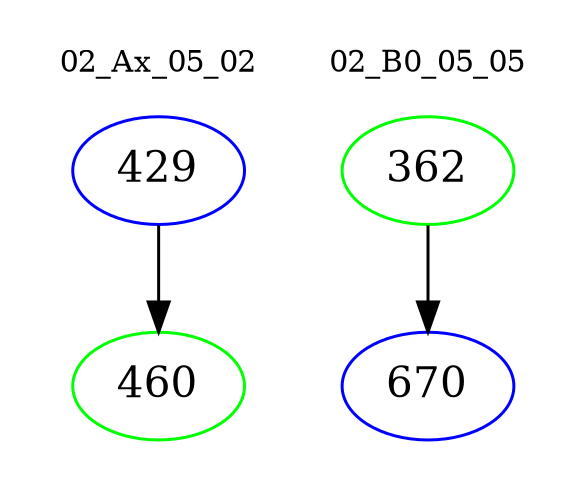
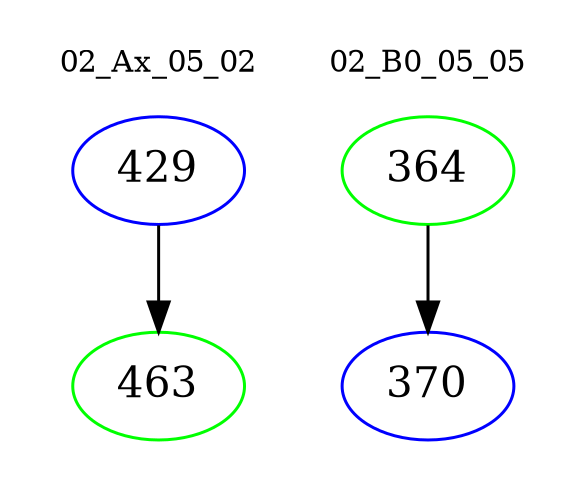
node "362": label "362" -> "364"
node "460": label "460" -> "463"
node "670": label "670" -> "370"
